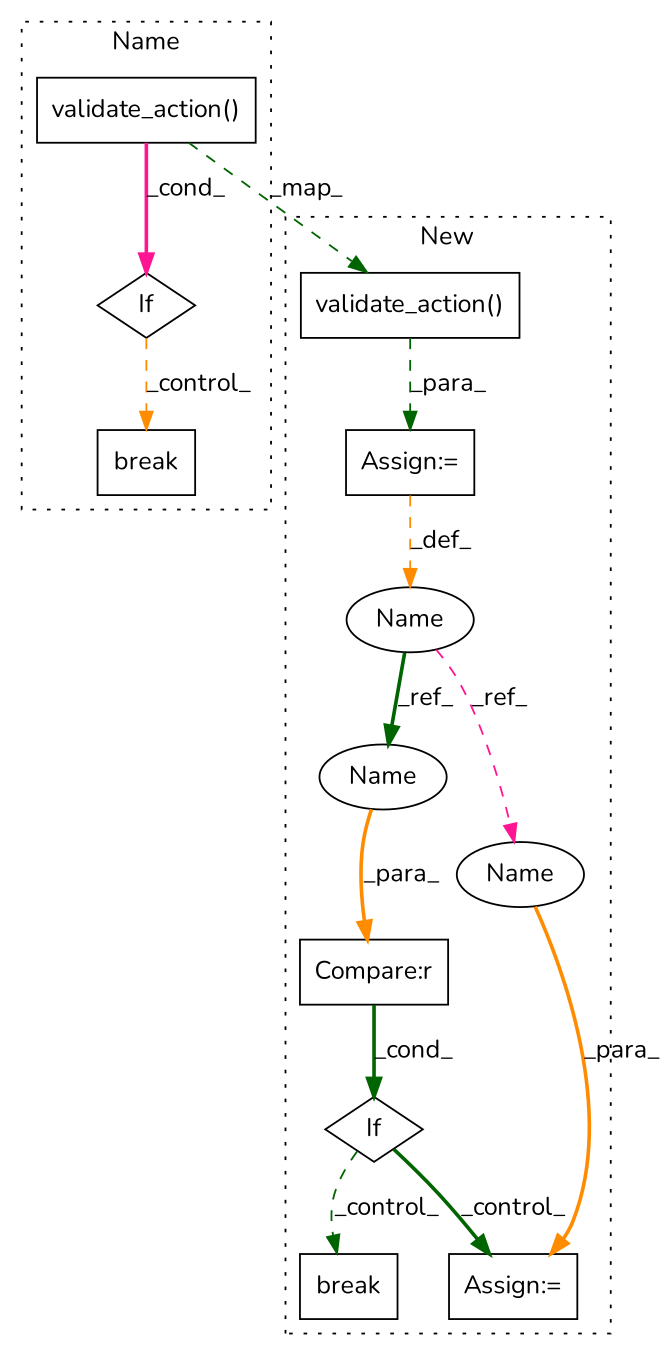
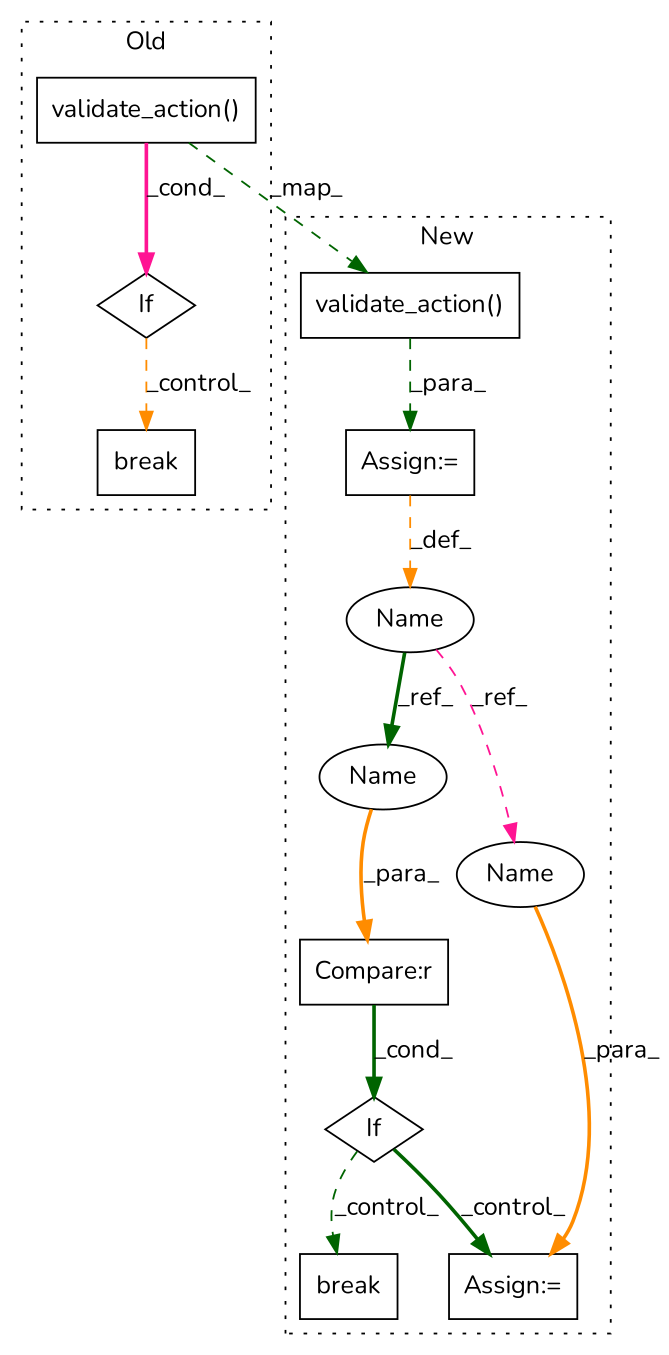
cluster "Name": label "Name" -> "Old"
